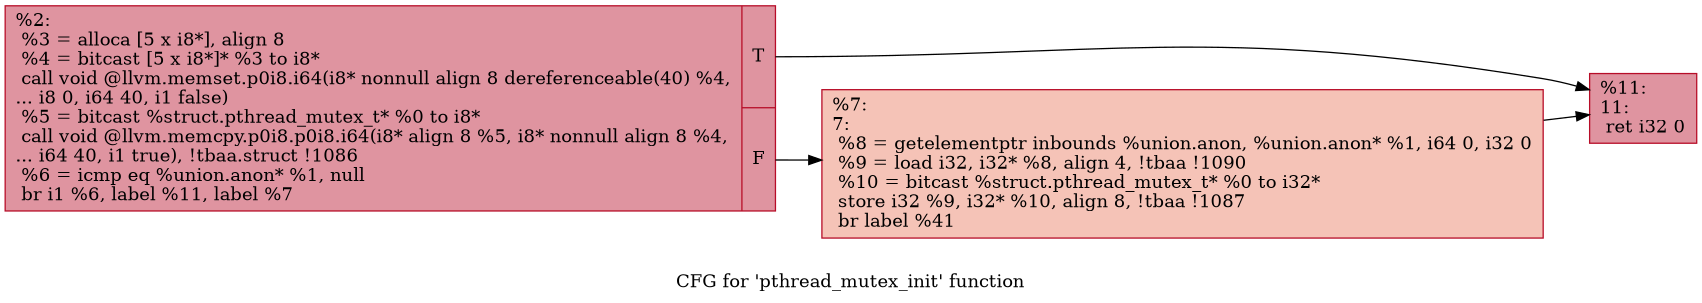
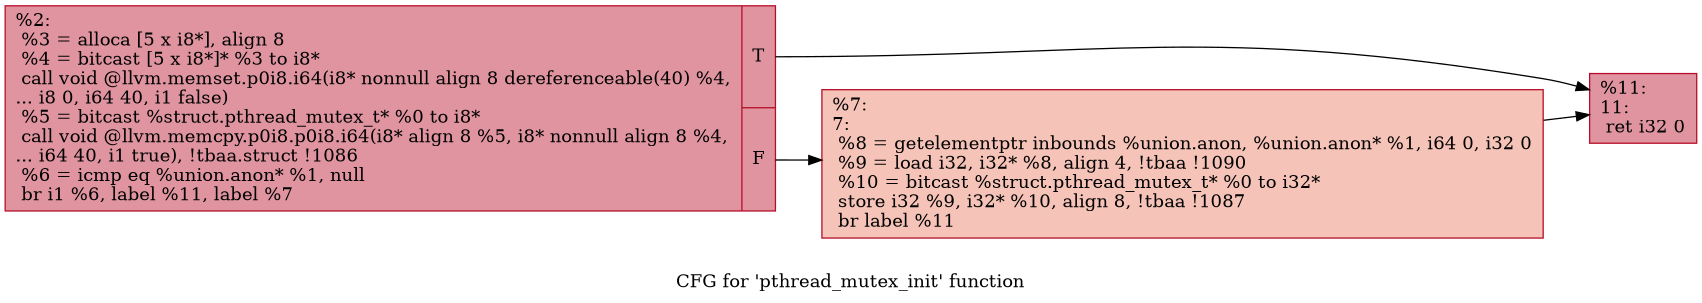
node "%7:": text "br label %41" -> "br label %11"
